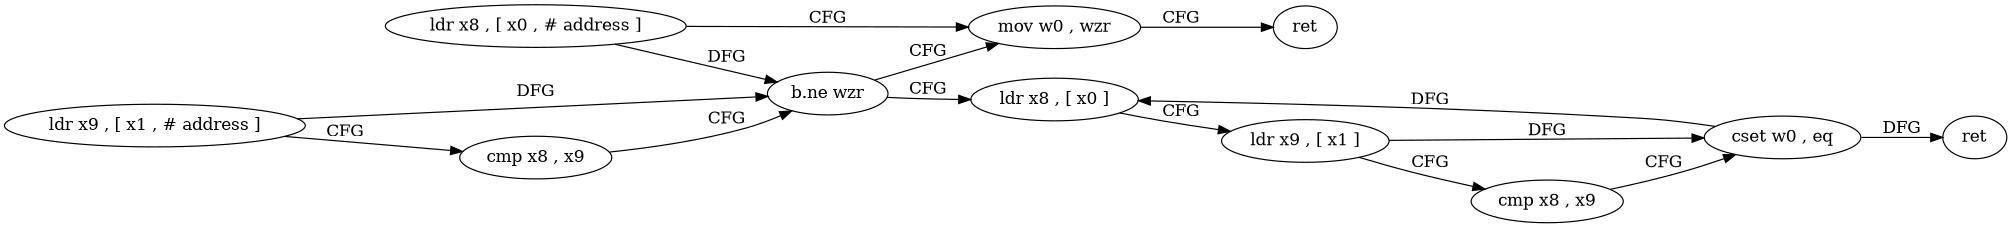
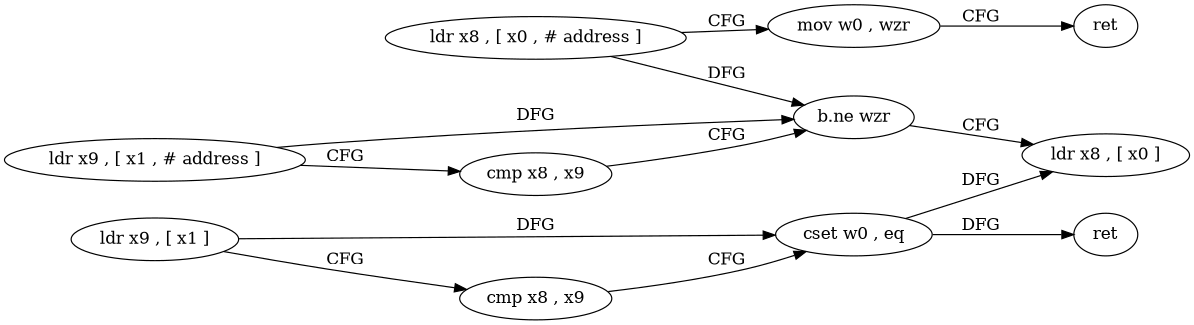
edge "b.ne wzr" -> "mov w0 , wzr": removed, label "CFG"
edge "ldr x8 , [ x0 ]" -> "ldr x9 , [ x1 ]": removed, label "CFG"
